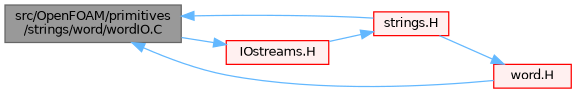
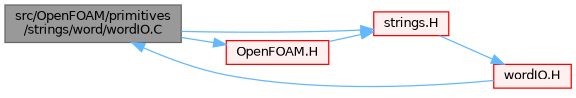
edge "strings.H" -> "src/OpenFOAM/primitives /strings/word/wordIO.C": reversed
node "IOstreams.H": label "IOstreams.H" -> "OpenFOAM.H"
node "word.H": label "word.H" -> "wordIO.H"
